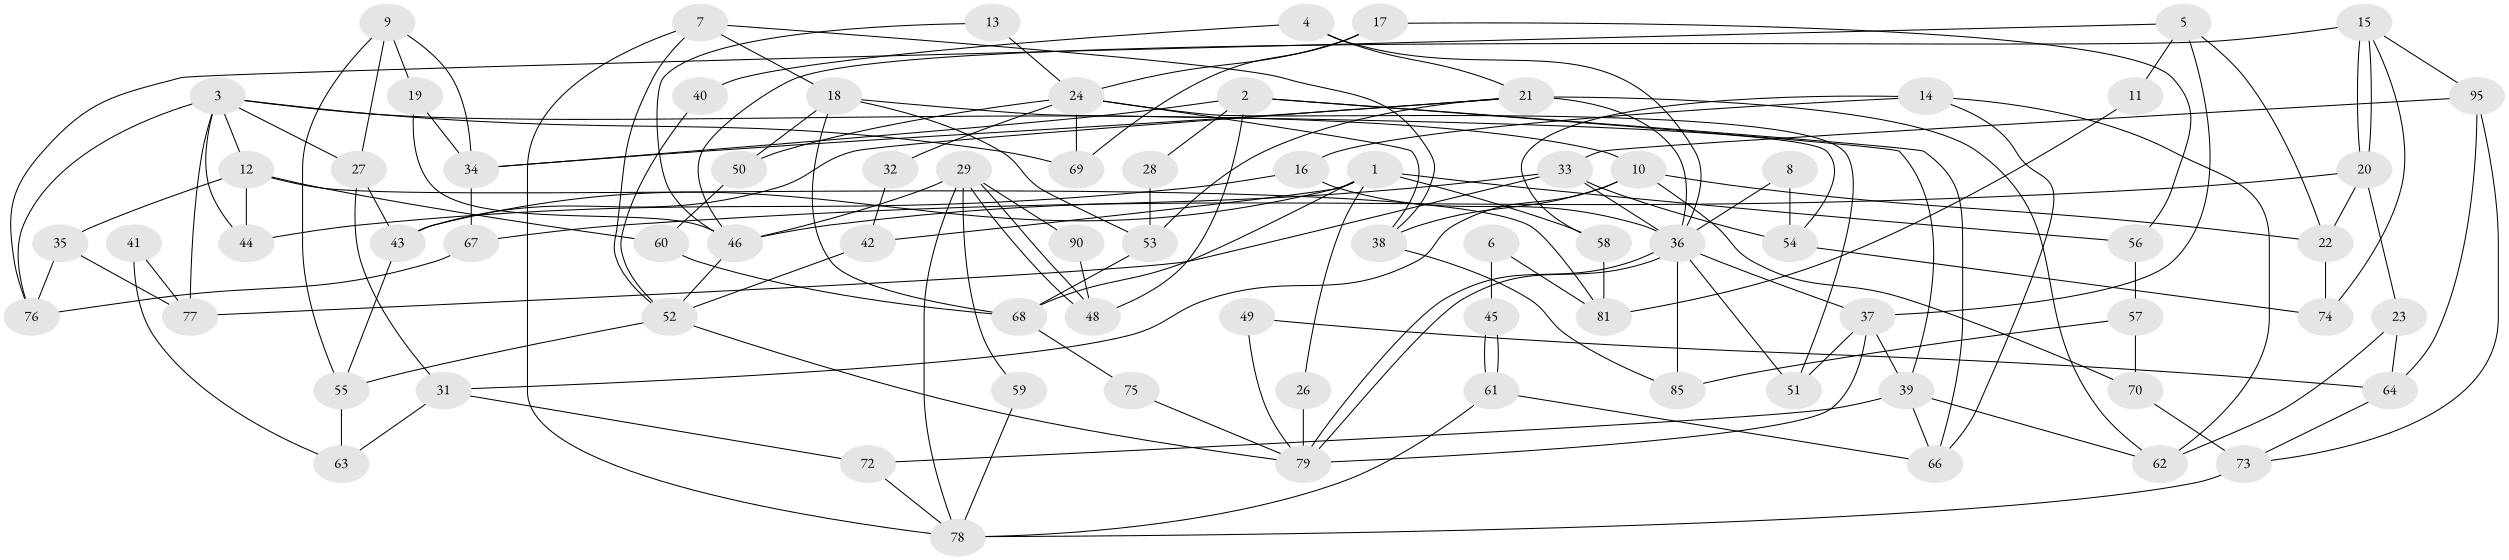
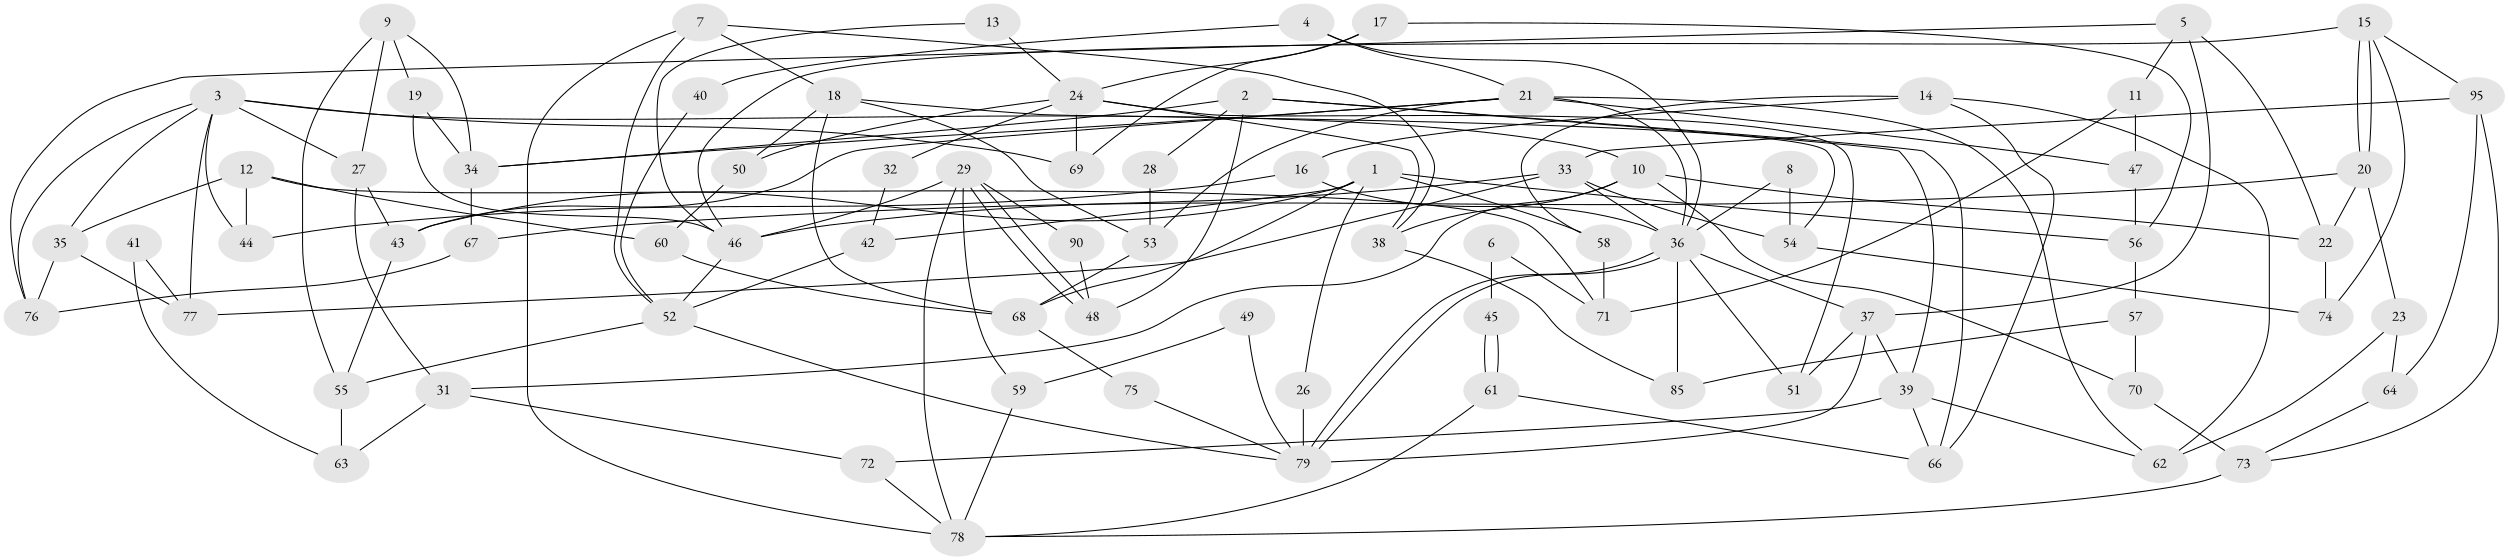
edge "3" -- "12": now "3" -- "35"
node "47": added
node "81": label "81" -> "71"
edge "49" -- "64": now "49" -- "59"
